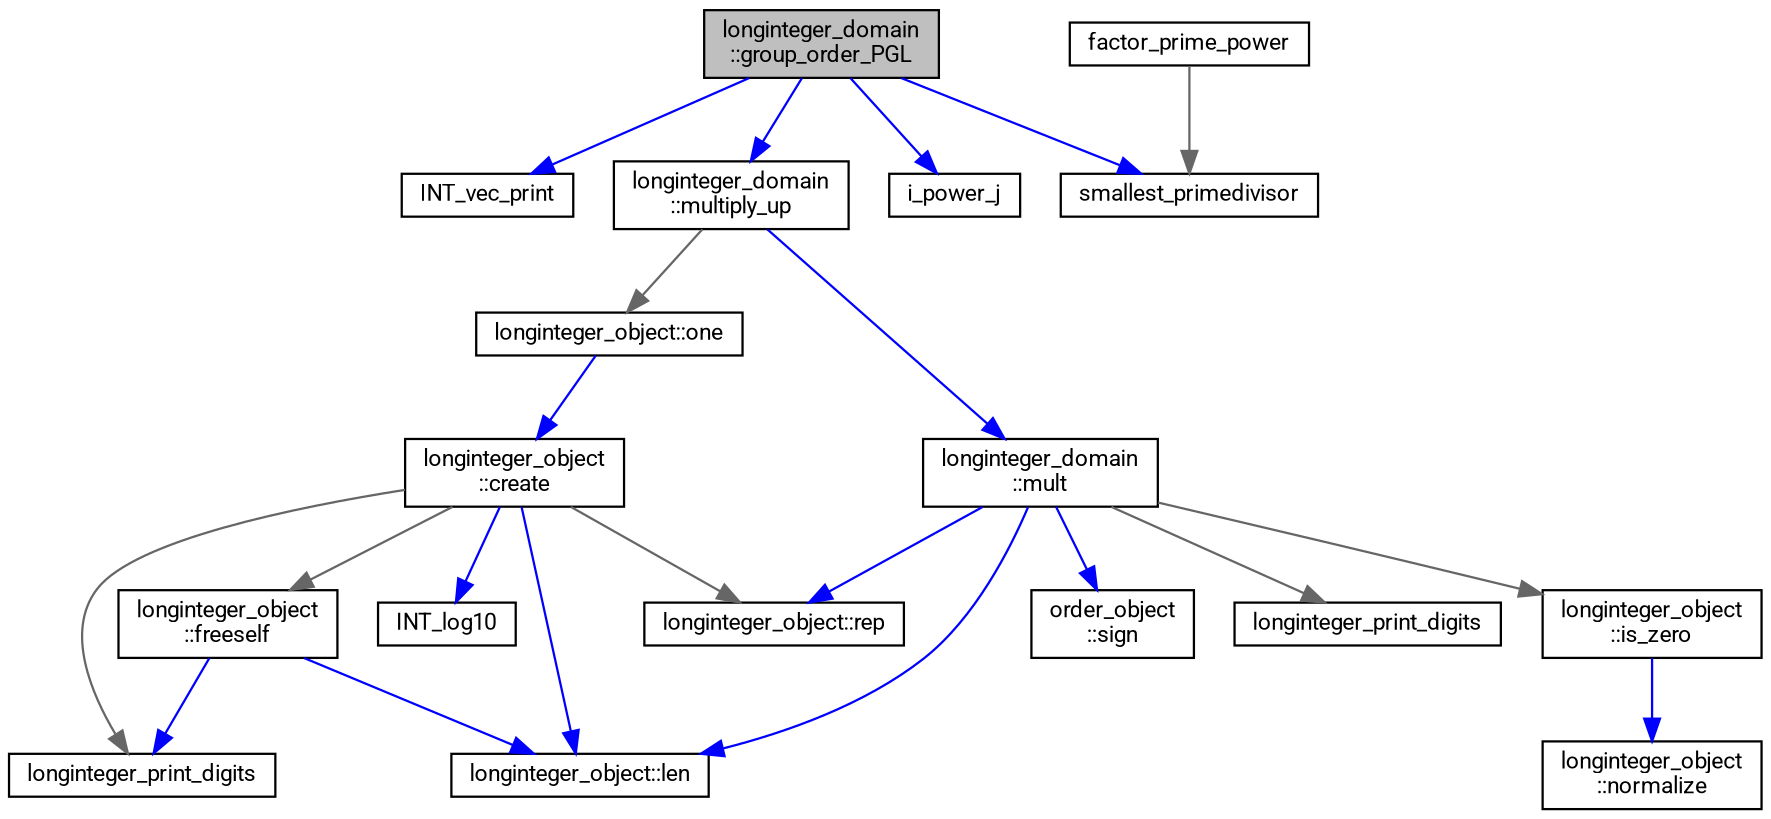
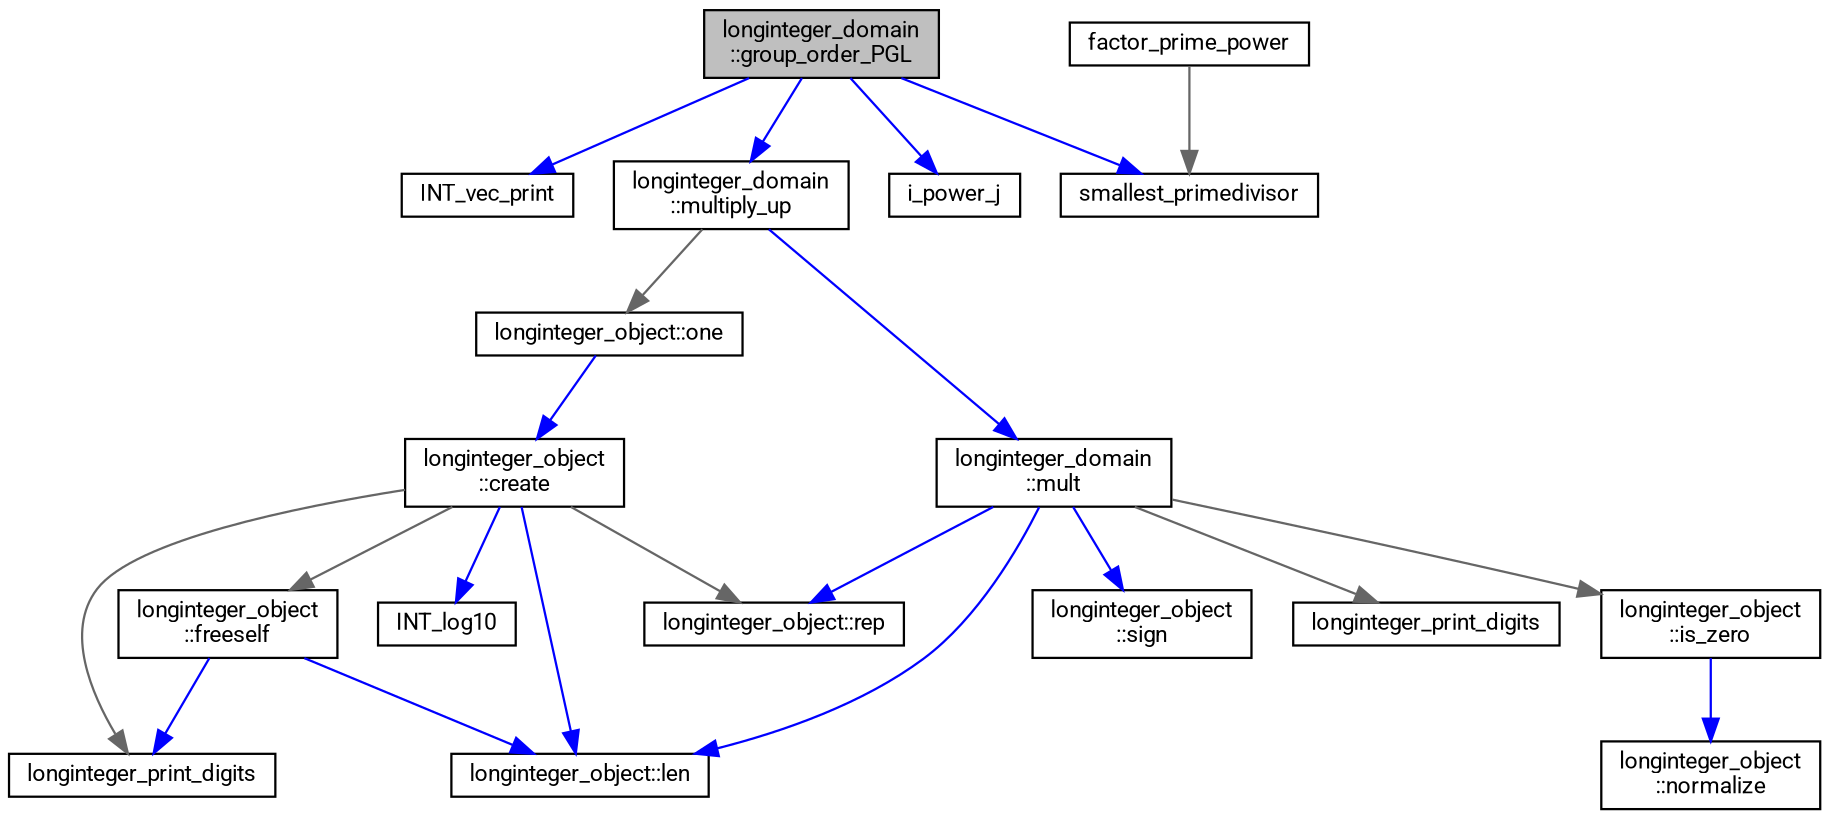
node "order_object ::sign": label "order_object ::sign" -> "longinteger_object ::sign"
